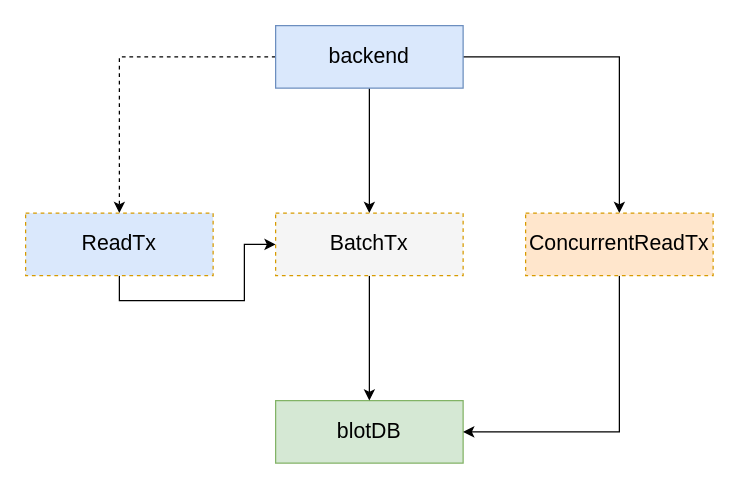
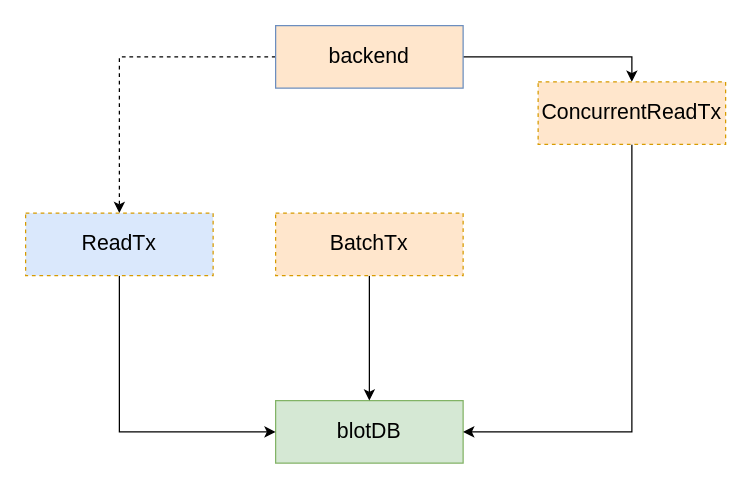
node "backend": fillcolor #dae8fc -> #ffe6cc
edge "backend" -> "BatchTx": removed
node "BatchTx": fillcolor #f5f5f5 -> #ffe6cc
node "ConcurrentReadTx": moved (619, 244) -> (632, 113)
edge "ReadTx" -> "BatchTx": now "ReadTx" -> "blotDB"
